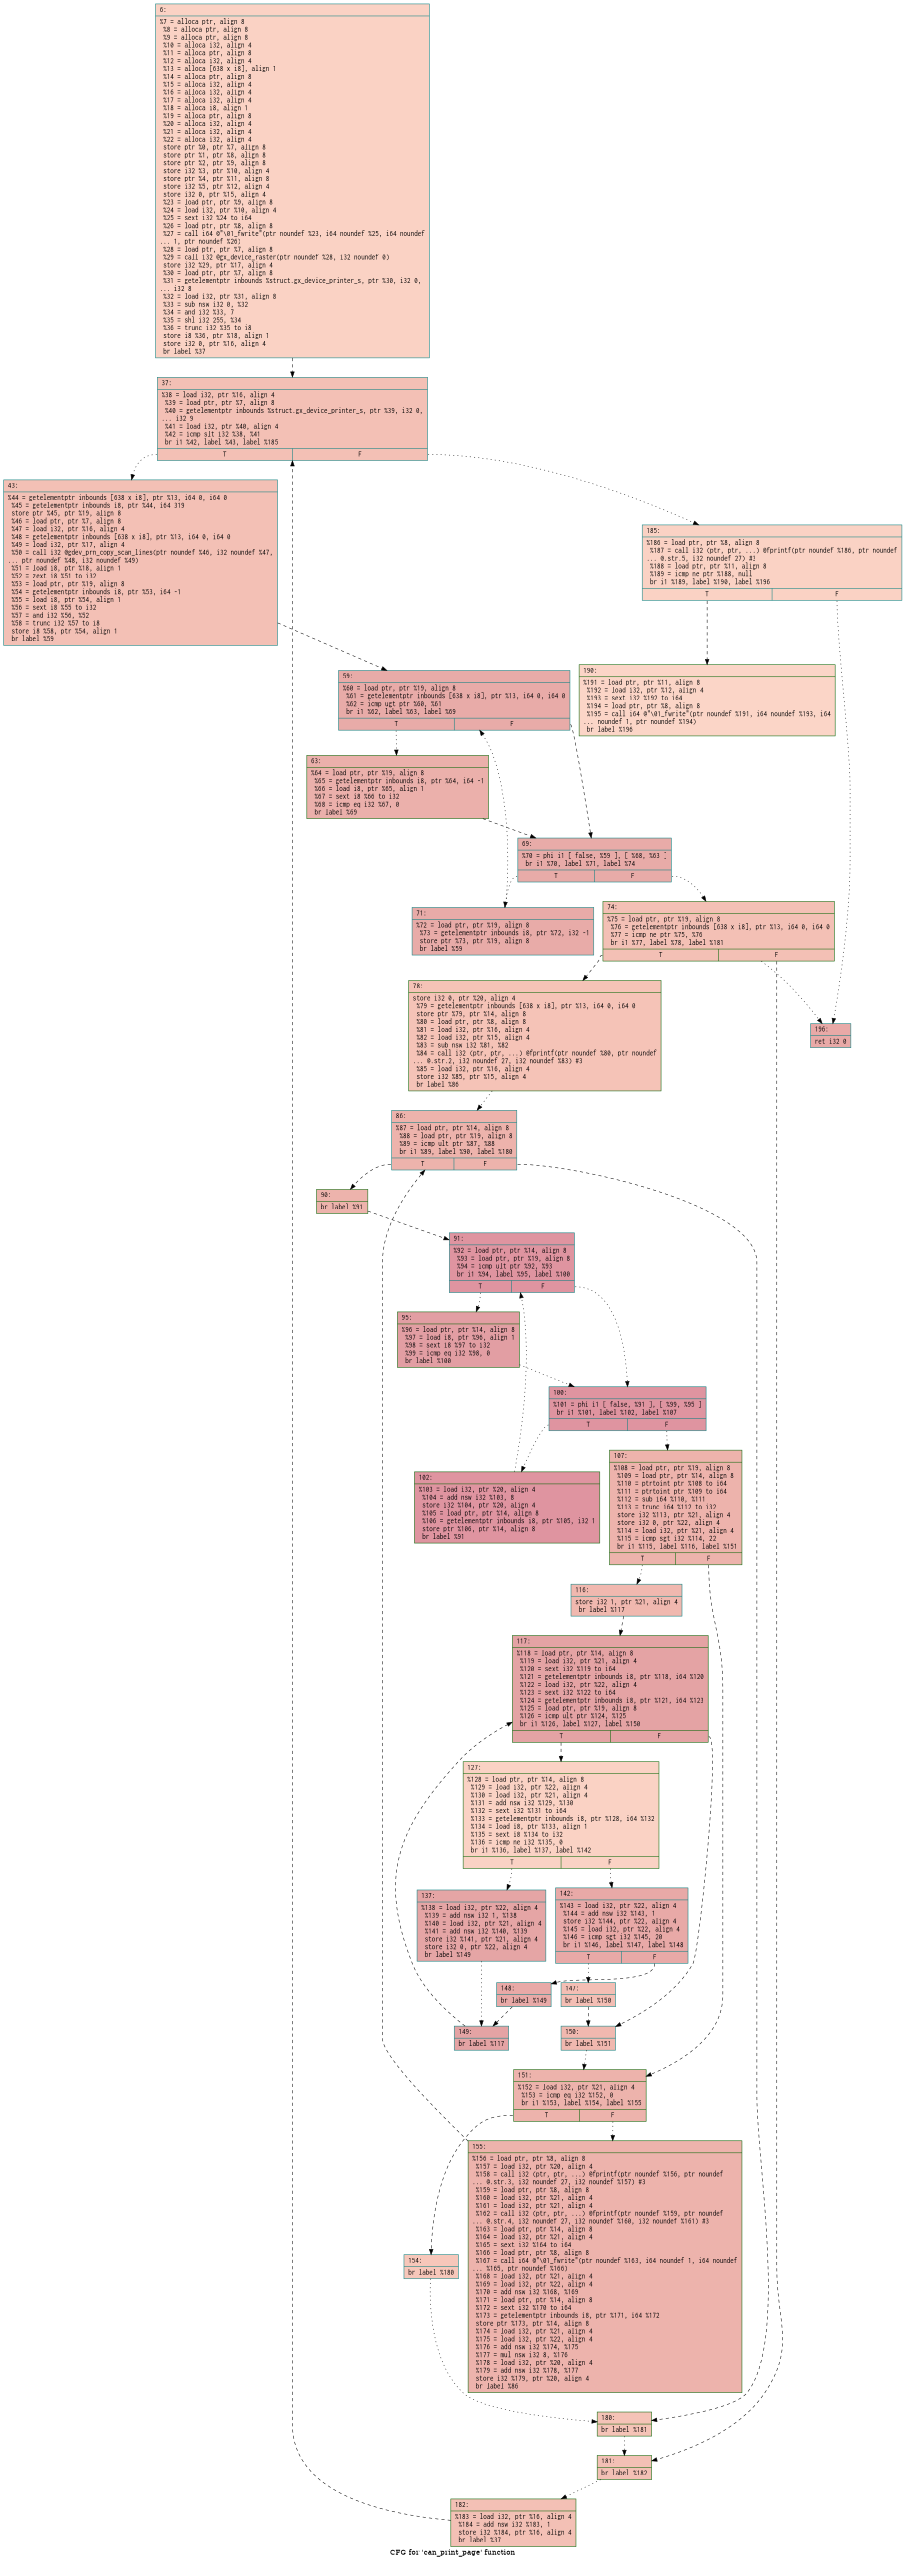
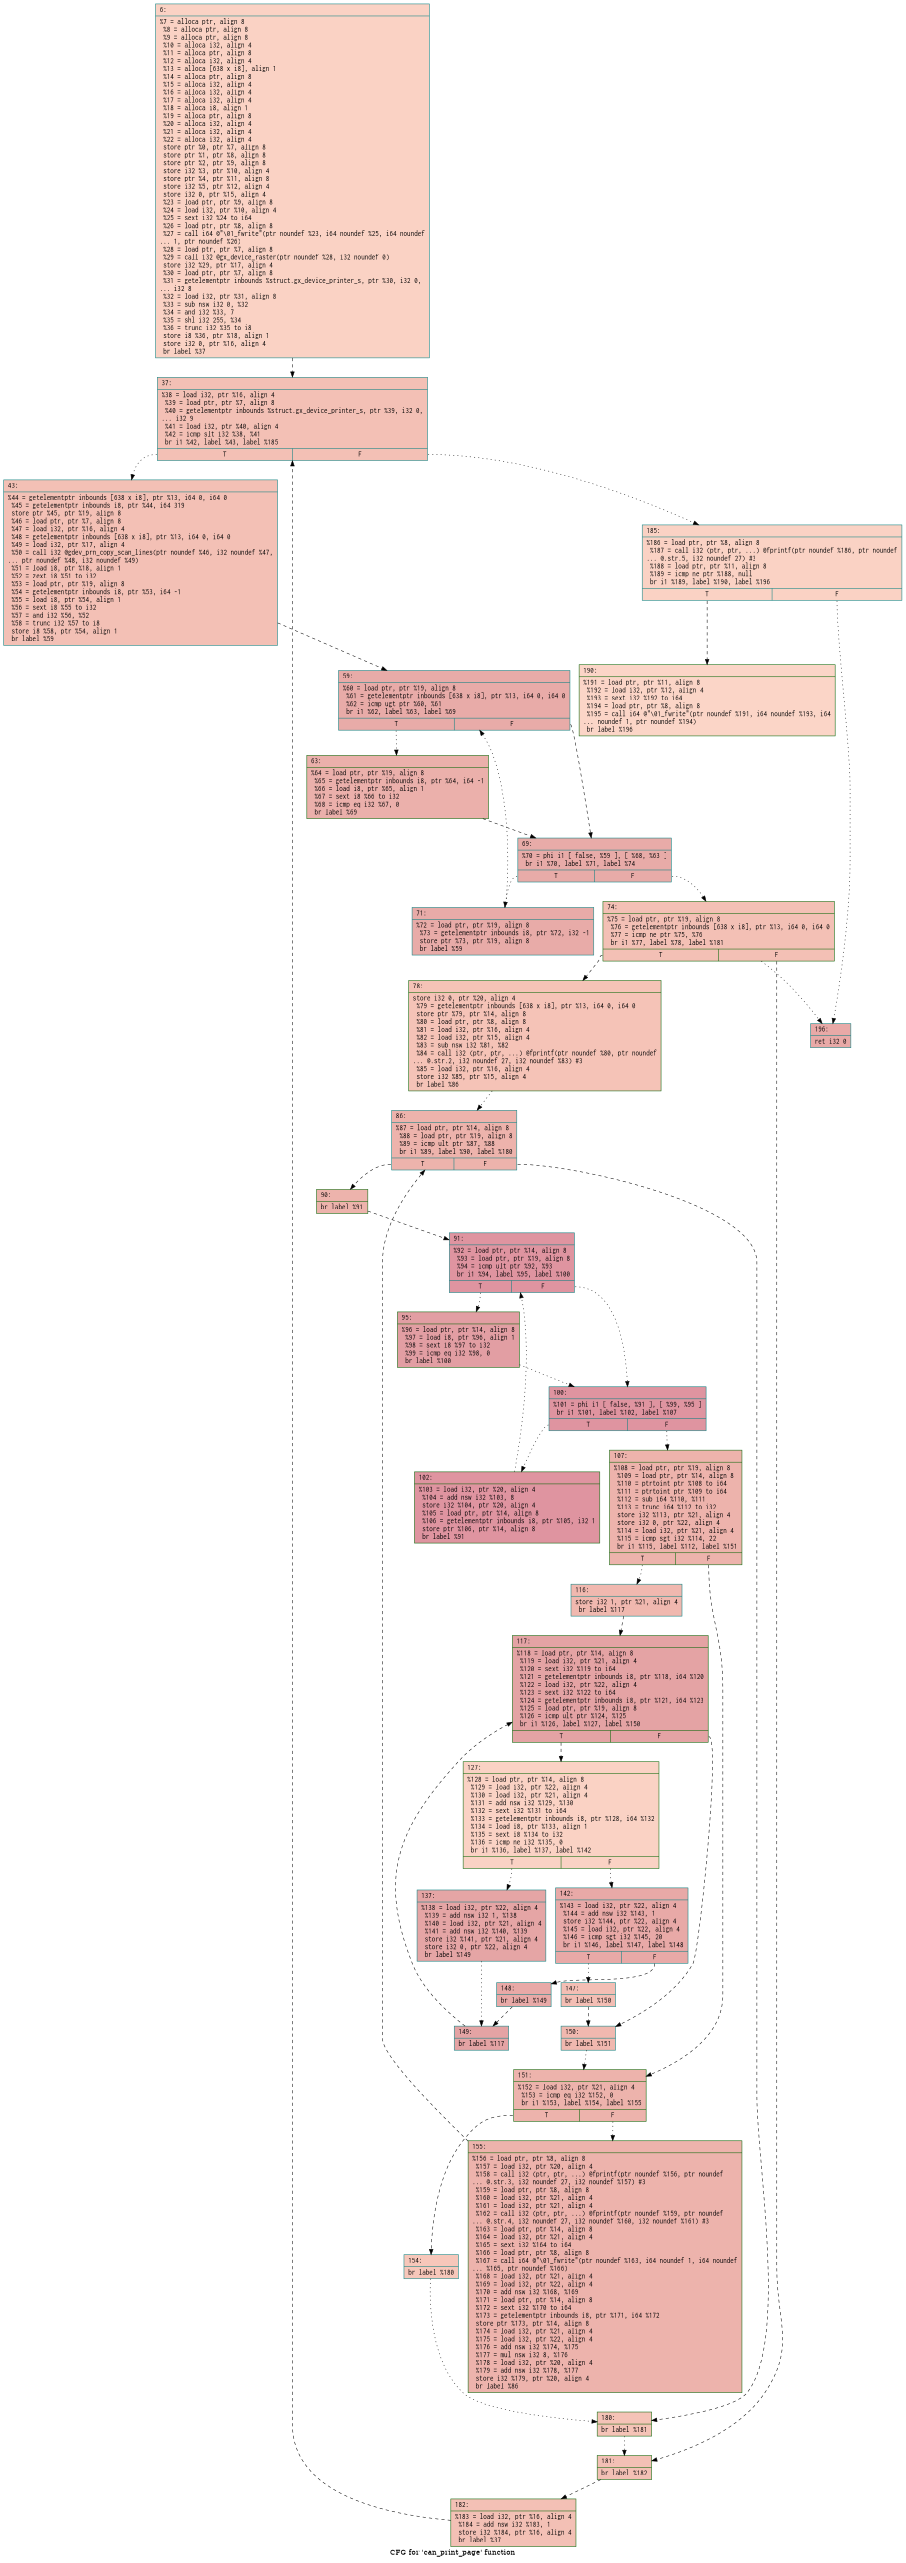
node "107:": text "br i1 %115, label %116, label %151" -> "br i1 %115, label %112, label %151"
edge "181:" -> "182:": style dotted -> dashed
